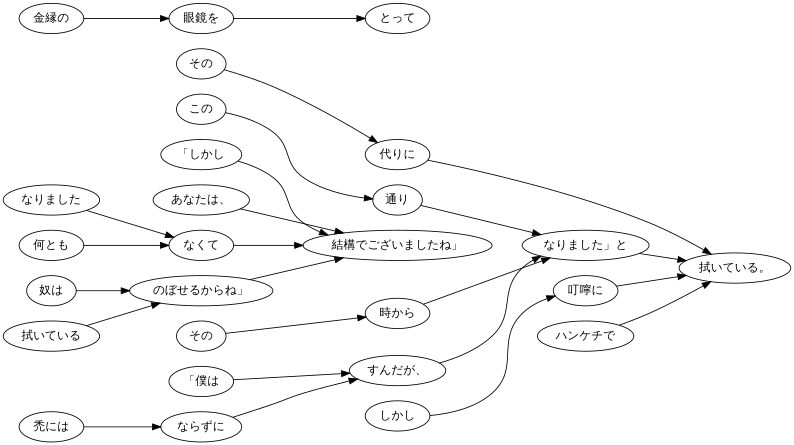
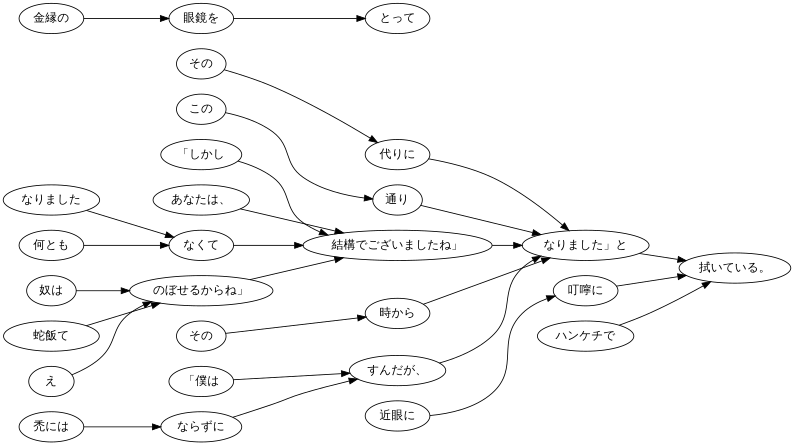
edge "代りに" -> "拭いている。": now "代りに" -> "なりました」と"
edge "結構でございましたね」" -> "なりました」と": added
node "拭いている": label "拭いている" -> "蛇飯て"
node "え": added
node "しかし": label "しかし" -> "近眼に"
